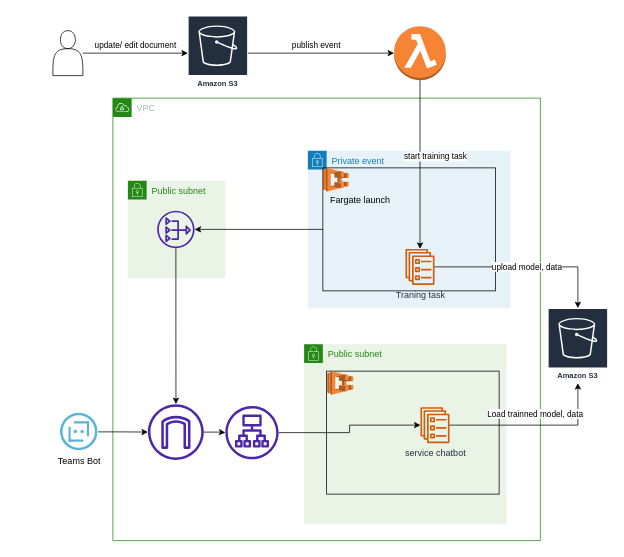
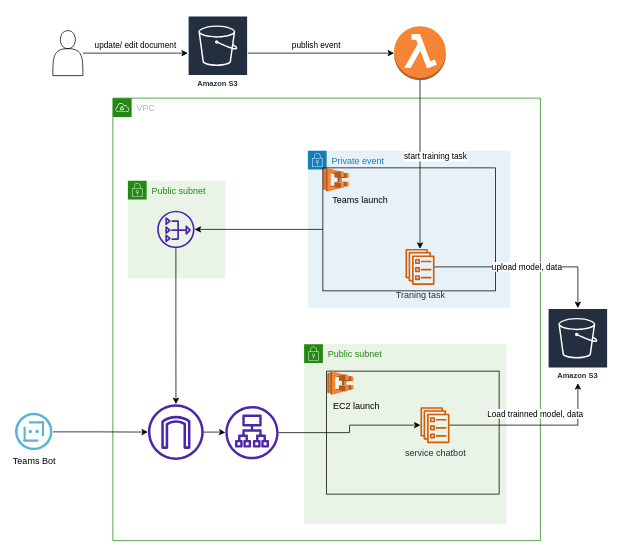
node "Fargate launch": label "Fargate launch" -> "Teams launch"
node "EC2 launch": added
node "Teams Bot": moved (79, 432) -> (34, 432)
